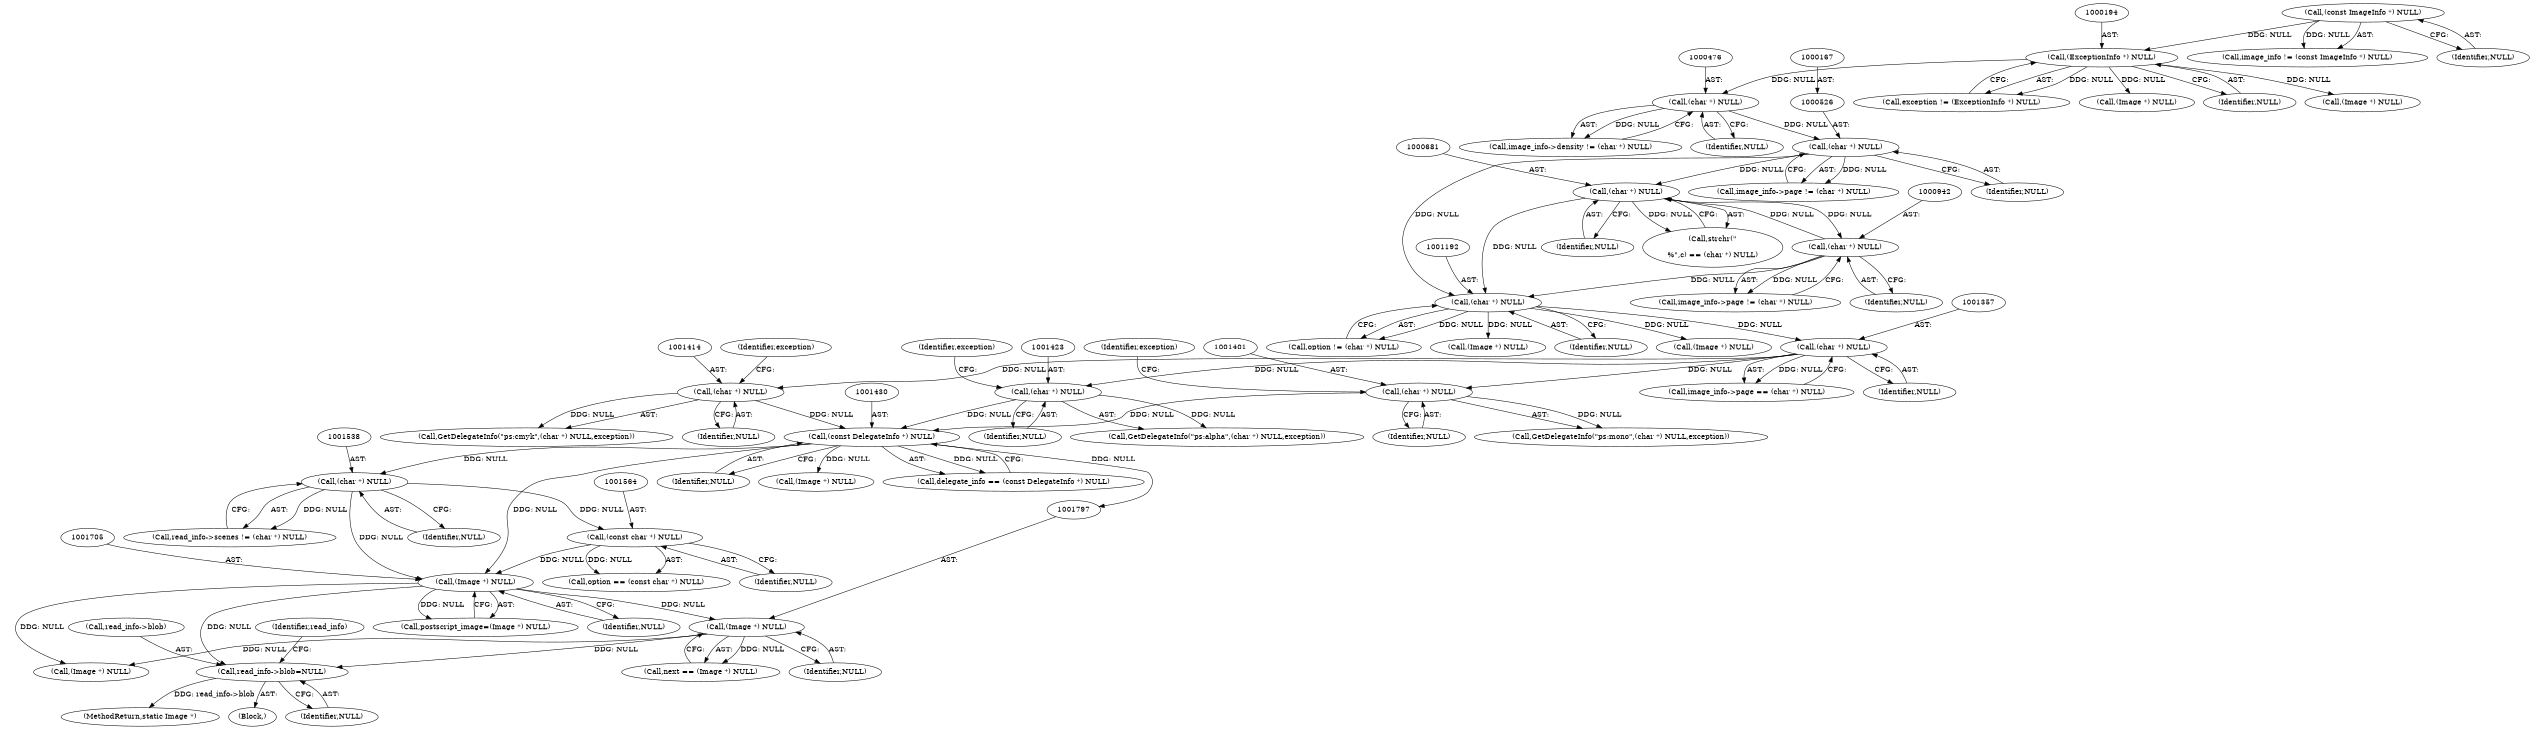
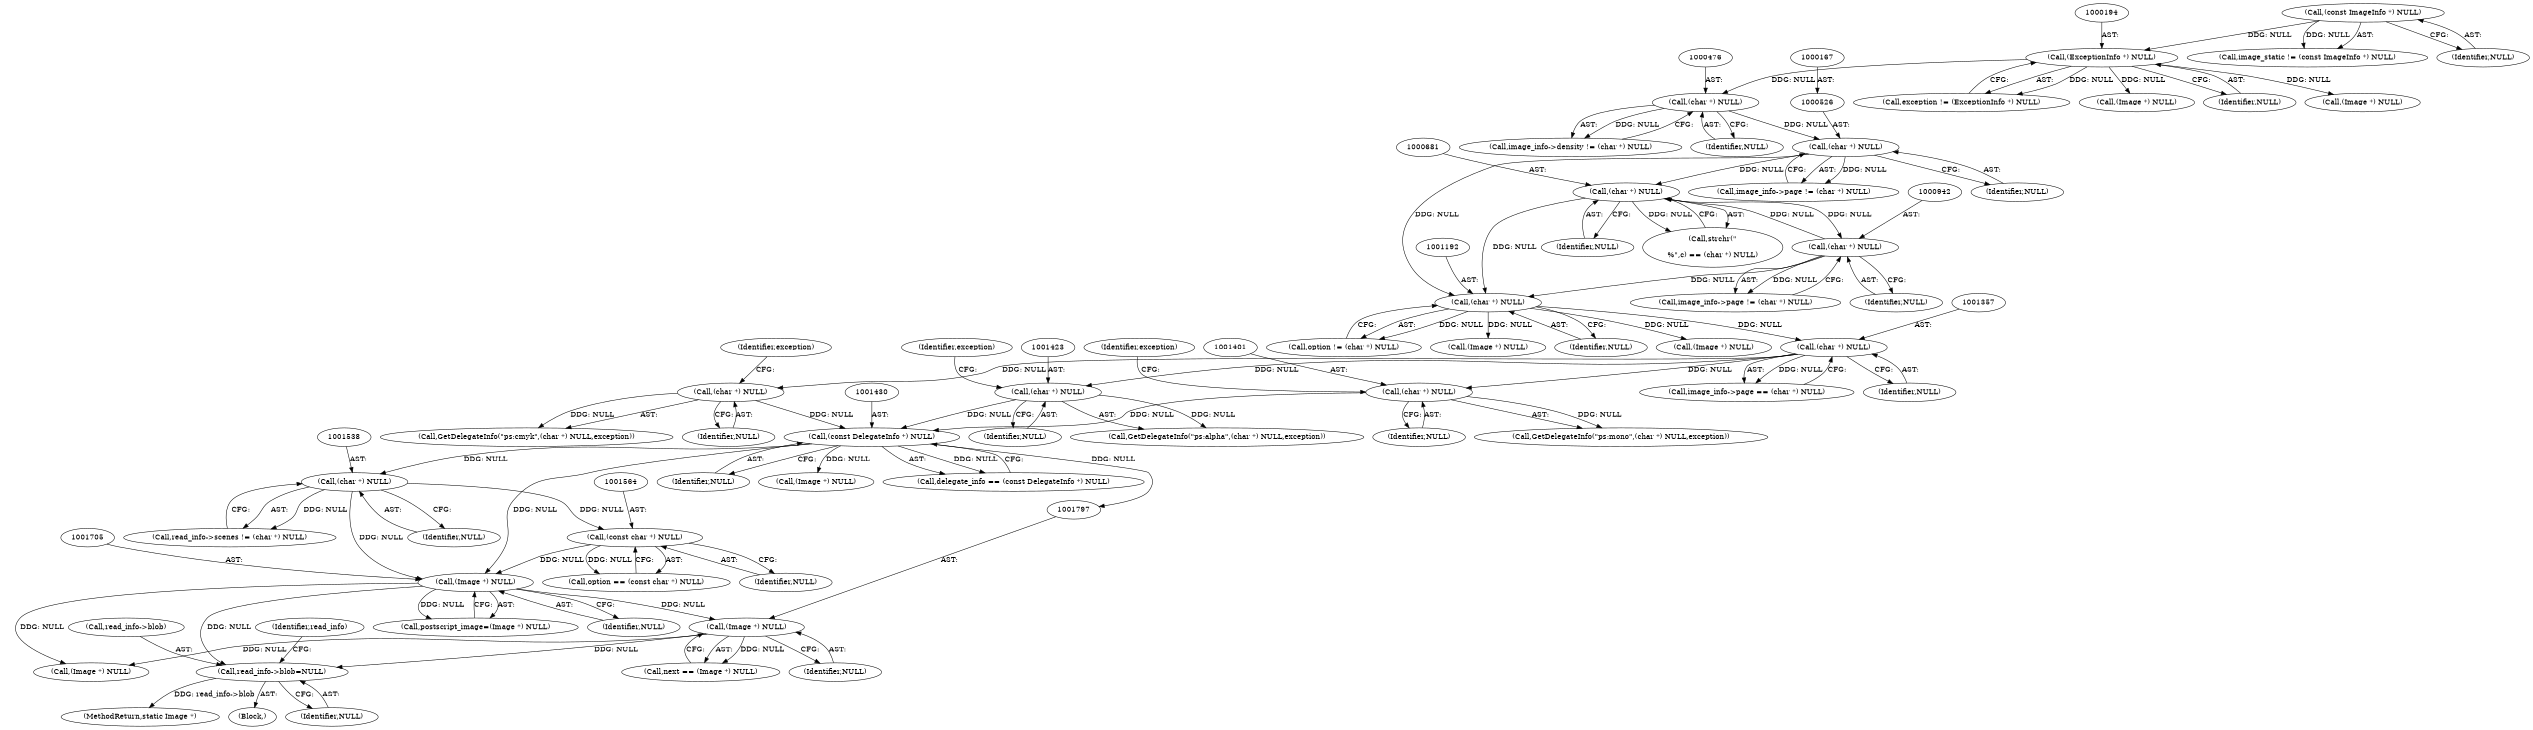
node "(Call,image_info != (const ImageInfo *) NULL)": label "(Call,image_info != (const ImageInfo *) NULL)" -> "(Call,image_static != (const ImageInfo *) NULL)"
node "1001414": removed
edge "(Call,option == (const char *) NULL)" -> "(Call,(const char *) NULL)": added, label "CFG:"
